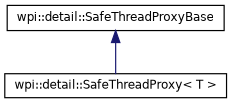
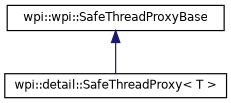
node "wpi::detail::SafeThreadProxyBase": label "wpi::detail::SafeThreadProxyBase" -> "wpi::wpi::SafeThreadProxyBase"
